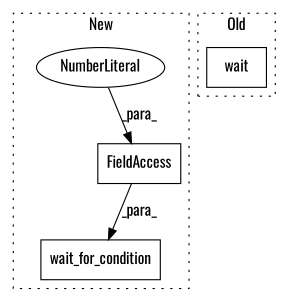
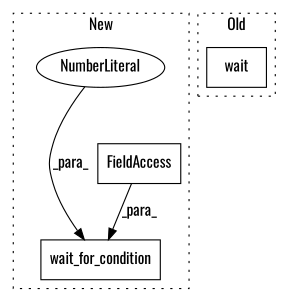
edge "NumberLiteral" -> "FieldAccess": now "NumberLiteral" -> "wait_for_condition"
